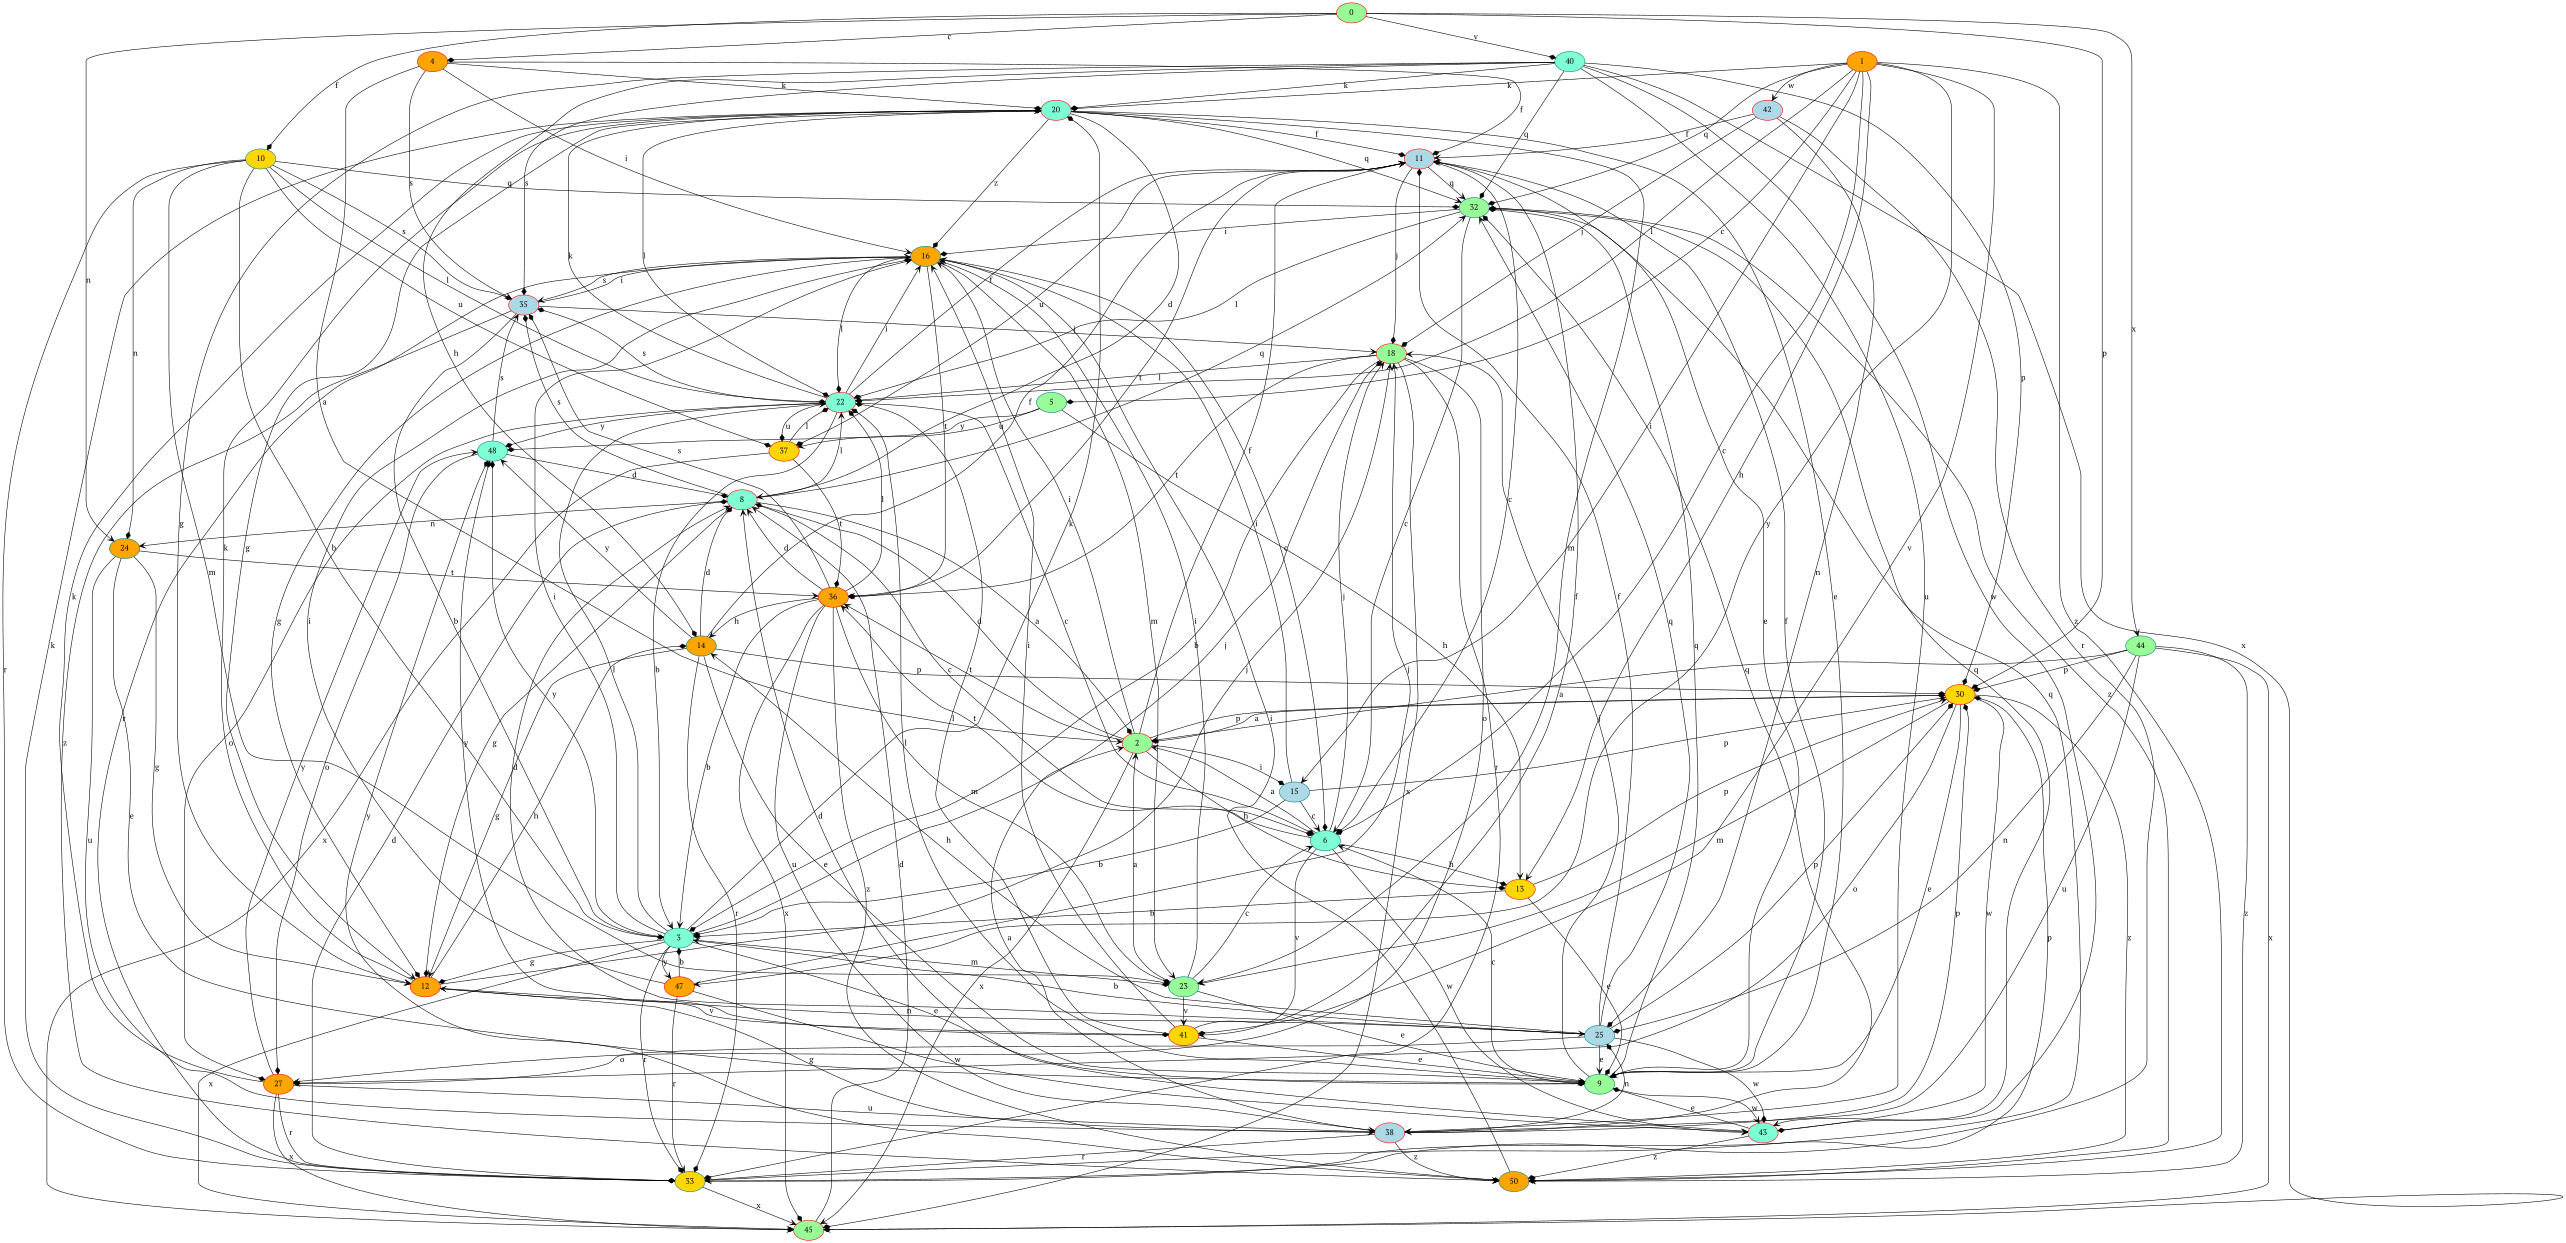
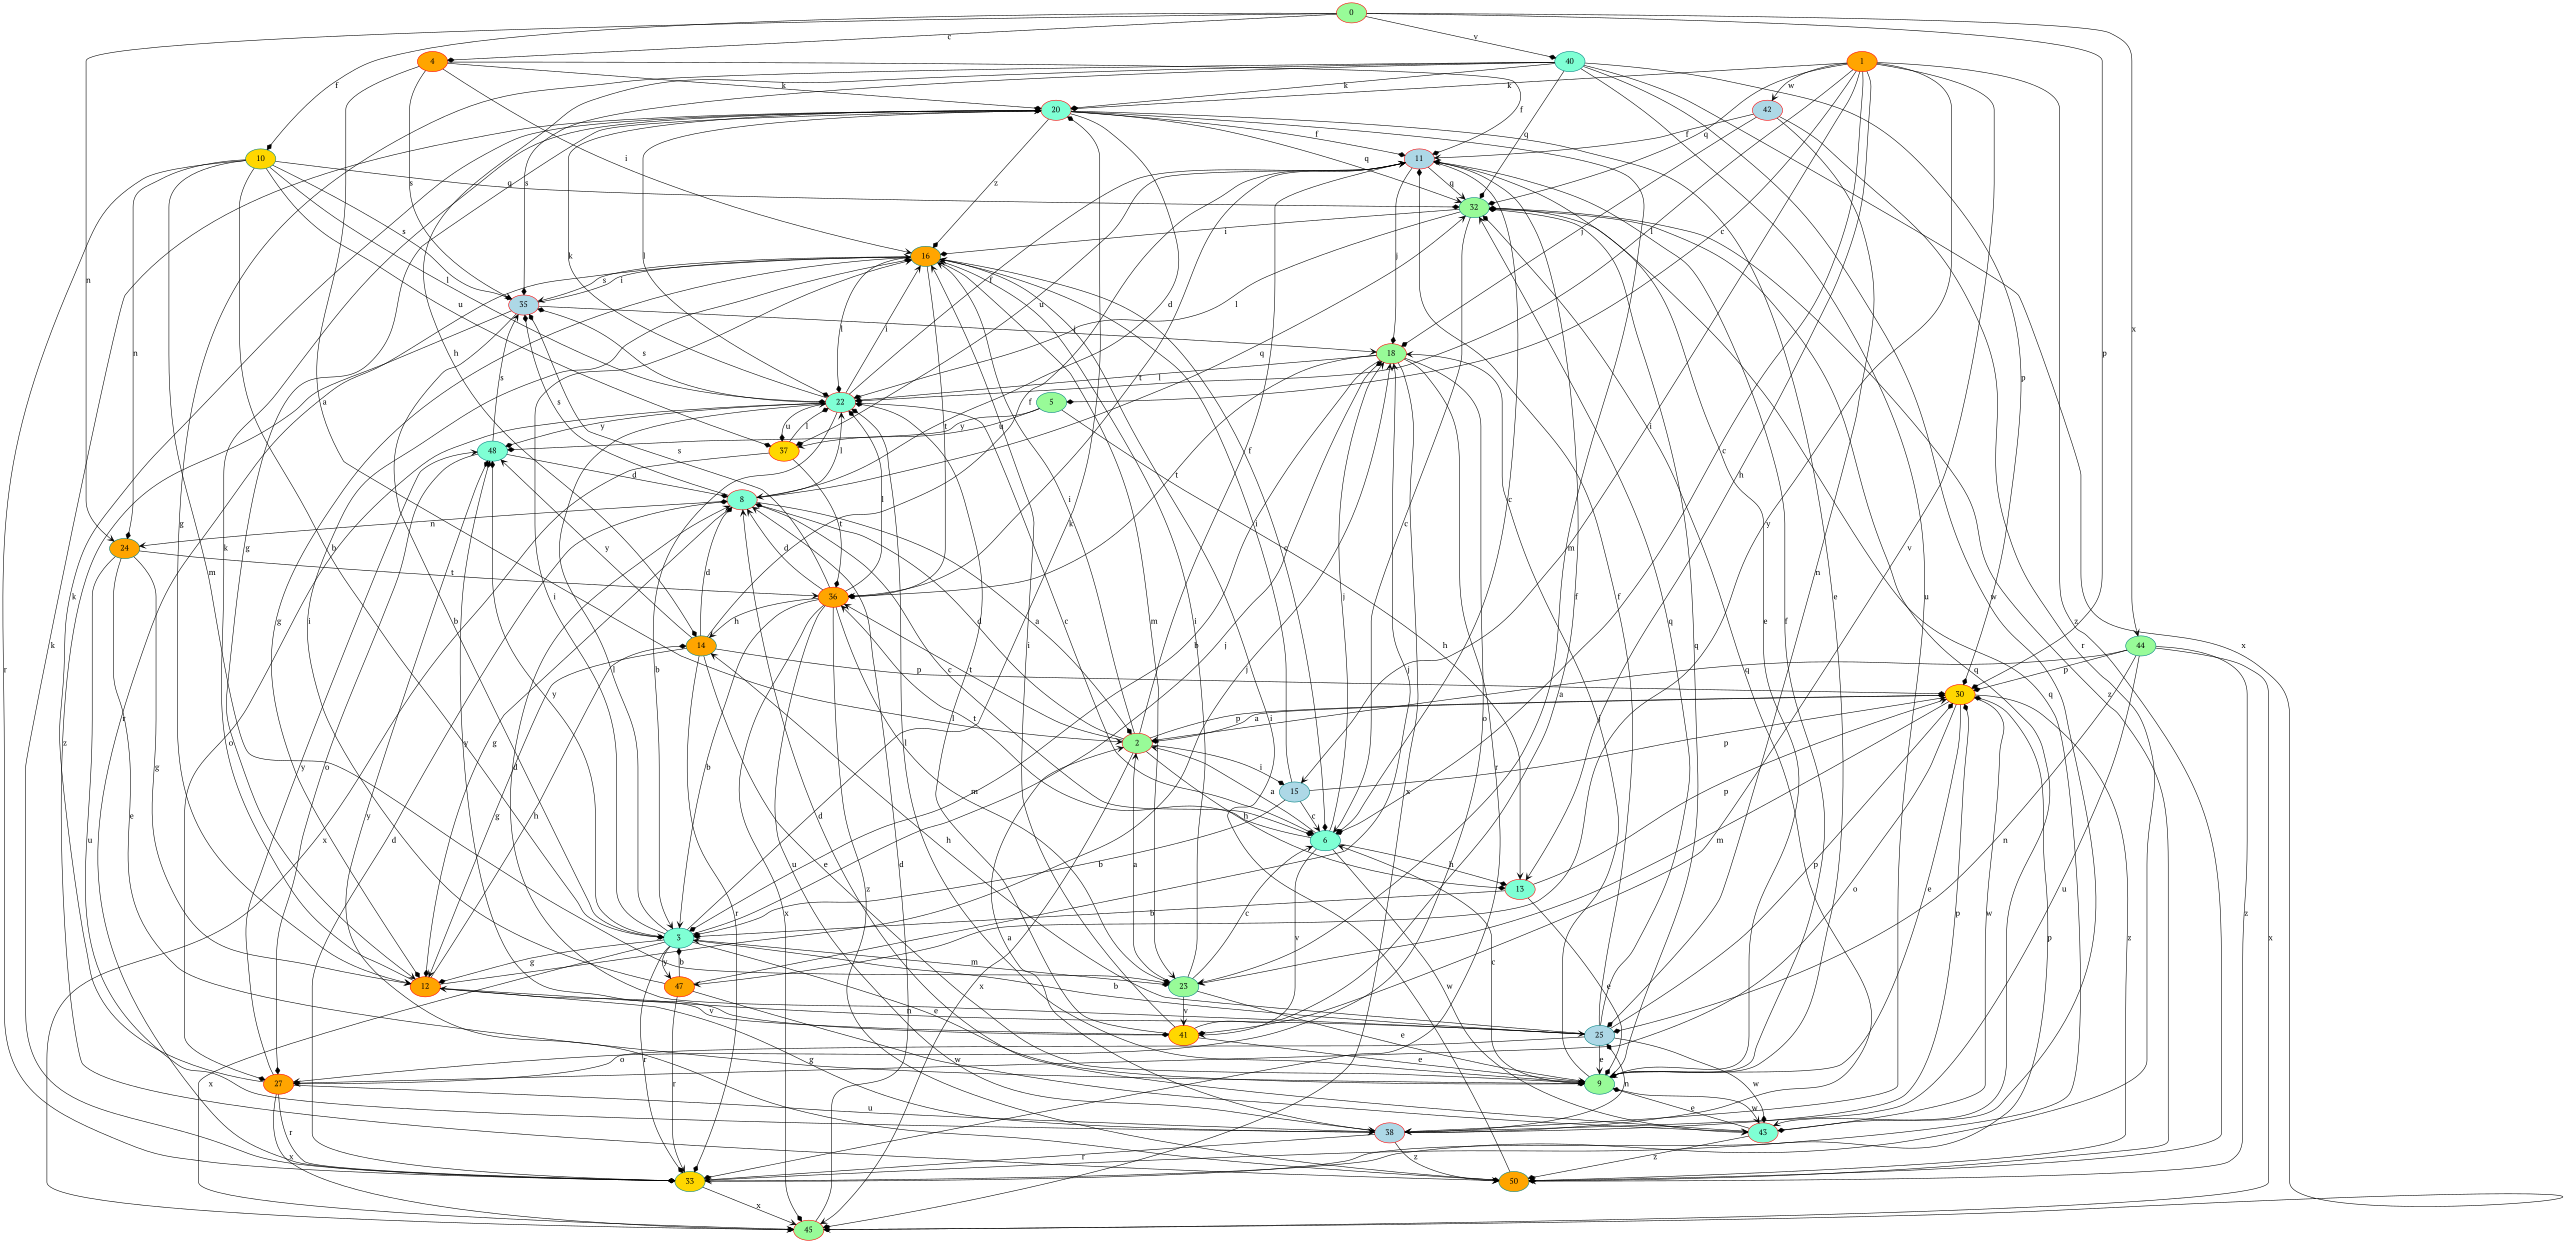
node "13": fillcolor gold -> aquamarine
